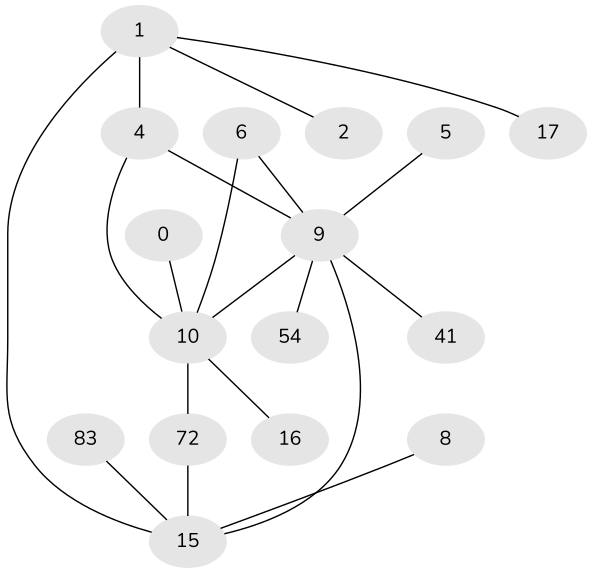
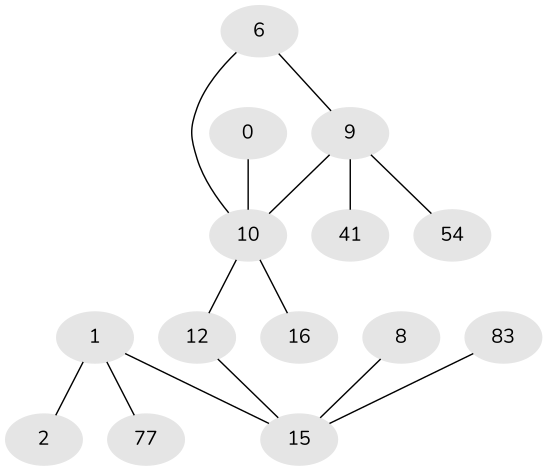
node "4": removed
node "5": removed
node "17": label "17" -> "77"
edge "9" -- "15": removed
node "72": label "72" -> "12"
